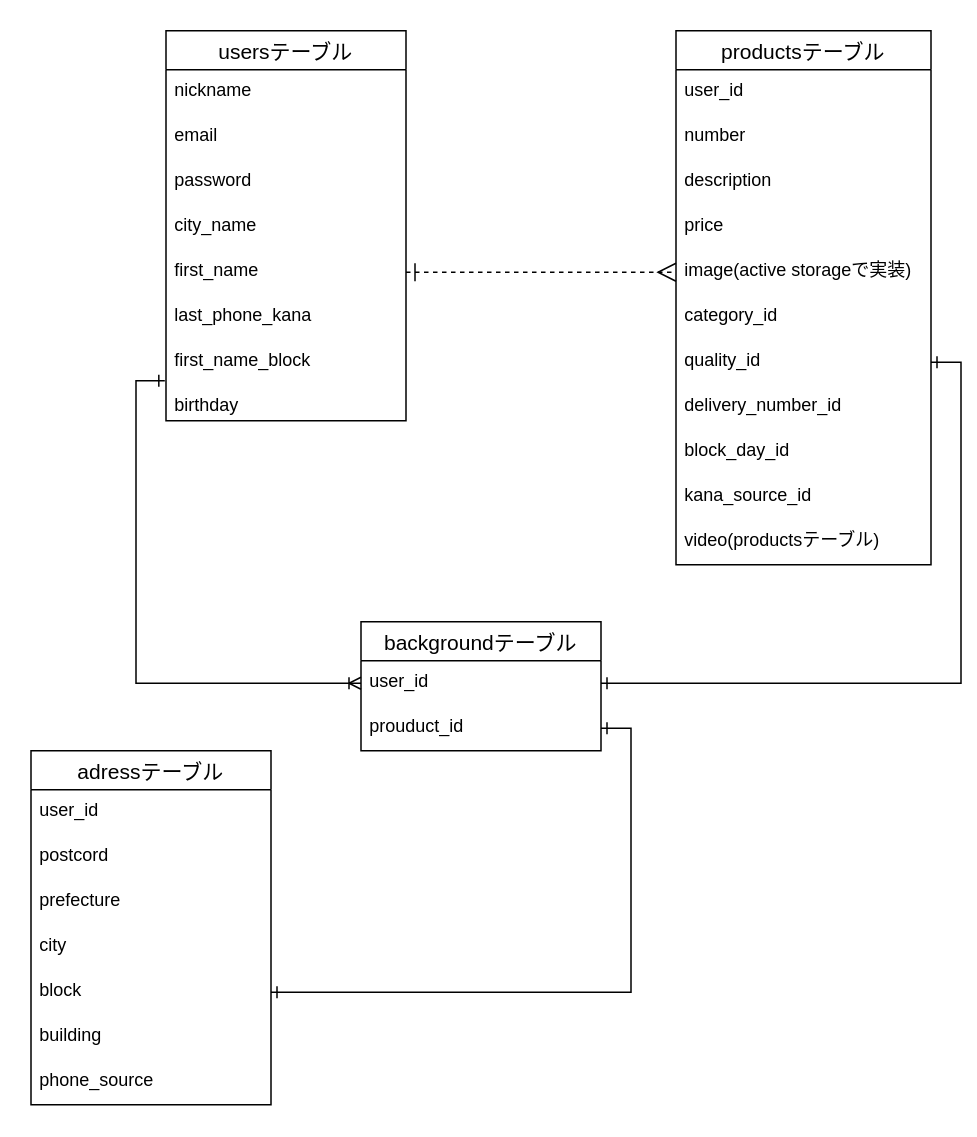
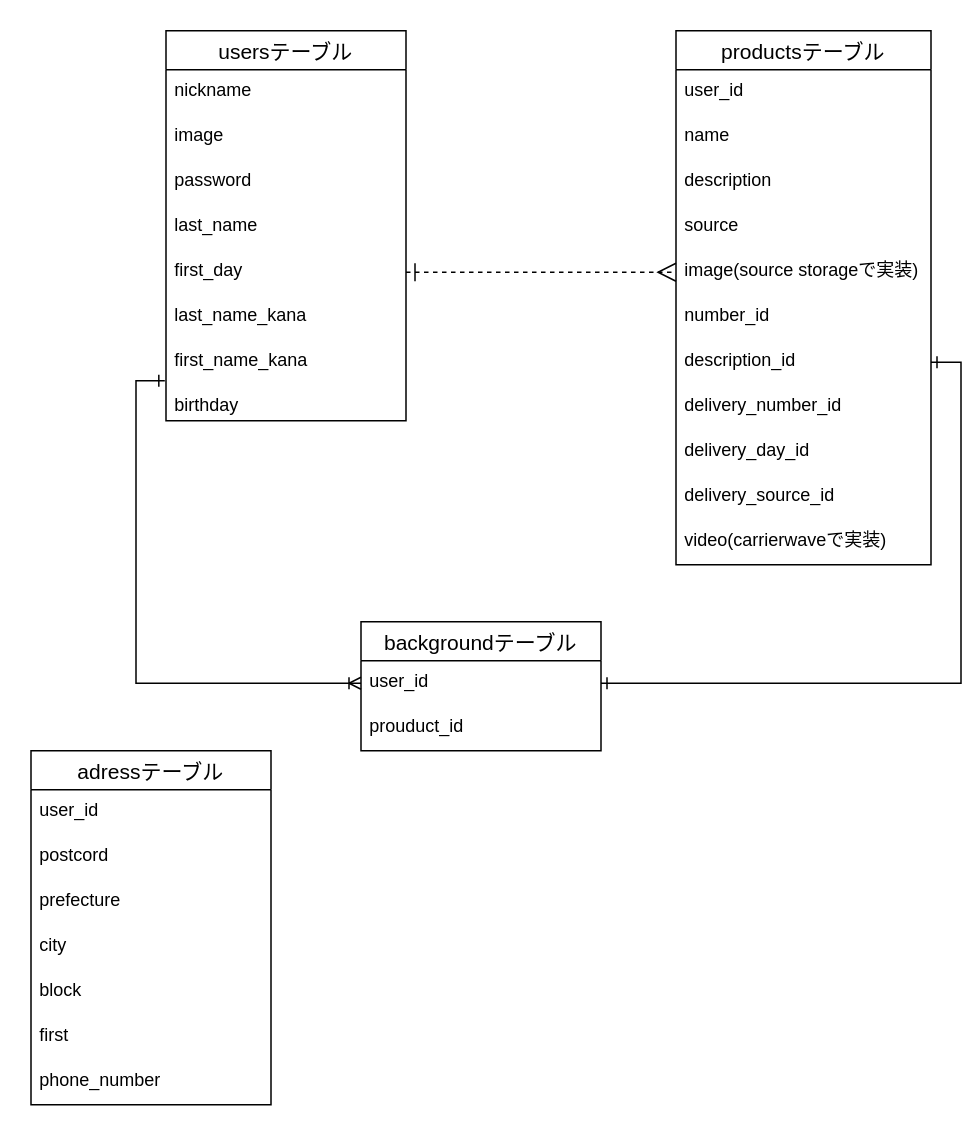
node "email": label "email" -> "image"
node "number": label "number" -> "name"
node "city_name": label "city_name" -> "last_name"
node "price": label "price" -> "source"
node "first_name": label "first_name" -> "first_day"
node "image(active storageで実装)": label "image(active storageで実装)" -> "image(source storageで実装)"
node "last_phone_kana": label "last_phone_kana" -> "last_name_kana"
node "category_id": label "category_id" -> "number_id"
node "first_name_block": label "first_name_block" -> "first_name_kana"
node "quality_id": label "quality_id" -> "description_id"
node "block_day_id": label "block_day_id" -> "delivery_day_id"
node "kana_source_id": label "kana_source_id" -> "delivery_source_id"
node "video(productsテーブル)": label "video(productsテーブル)" -> "video(carrierwaveで実装)"
edge "prouduct_id" -- "block": removed
node "building": label "building" -> "first"
node "phone_source": label "phone_source" -> "phone_number"
